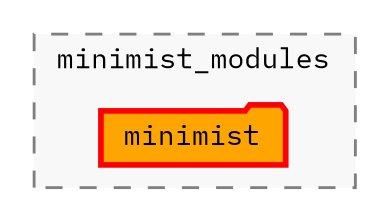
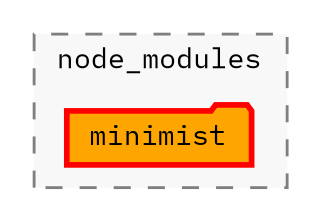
cluster "minimist_modules": label "minimist_modules" -> "node_modules"
